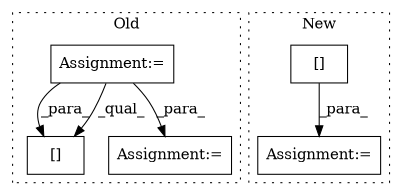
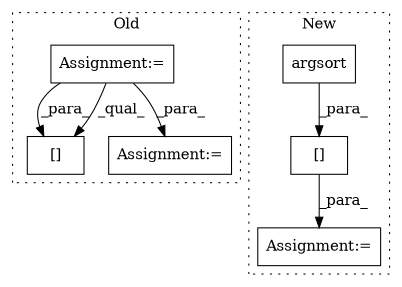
node "argsort": added
